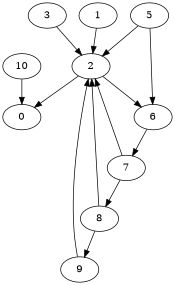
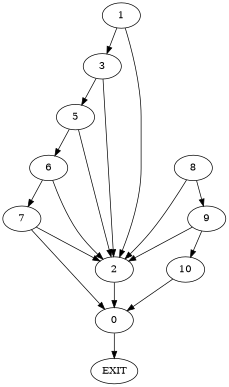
edge "1" -> "3": added
edge "3" -> "5": added
edge "2" -> "6": reversed
edge "7" -> "8": now "7" -> "0"
edge "9" -> "10": added
node "EXIT": added
